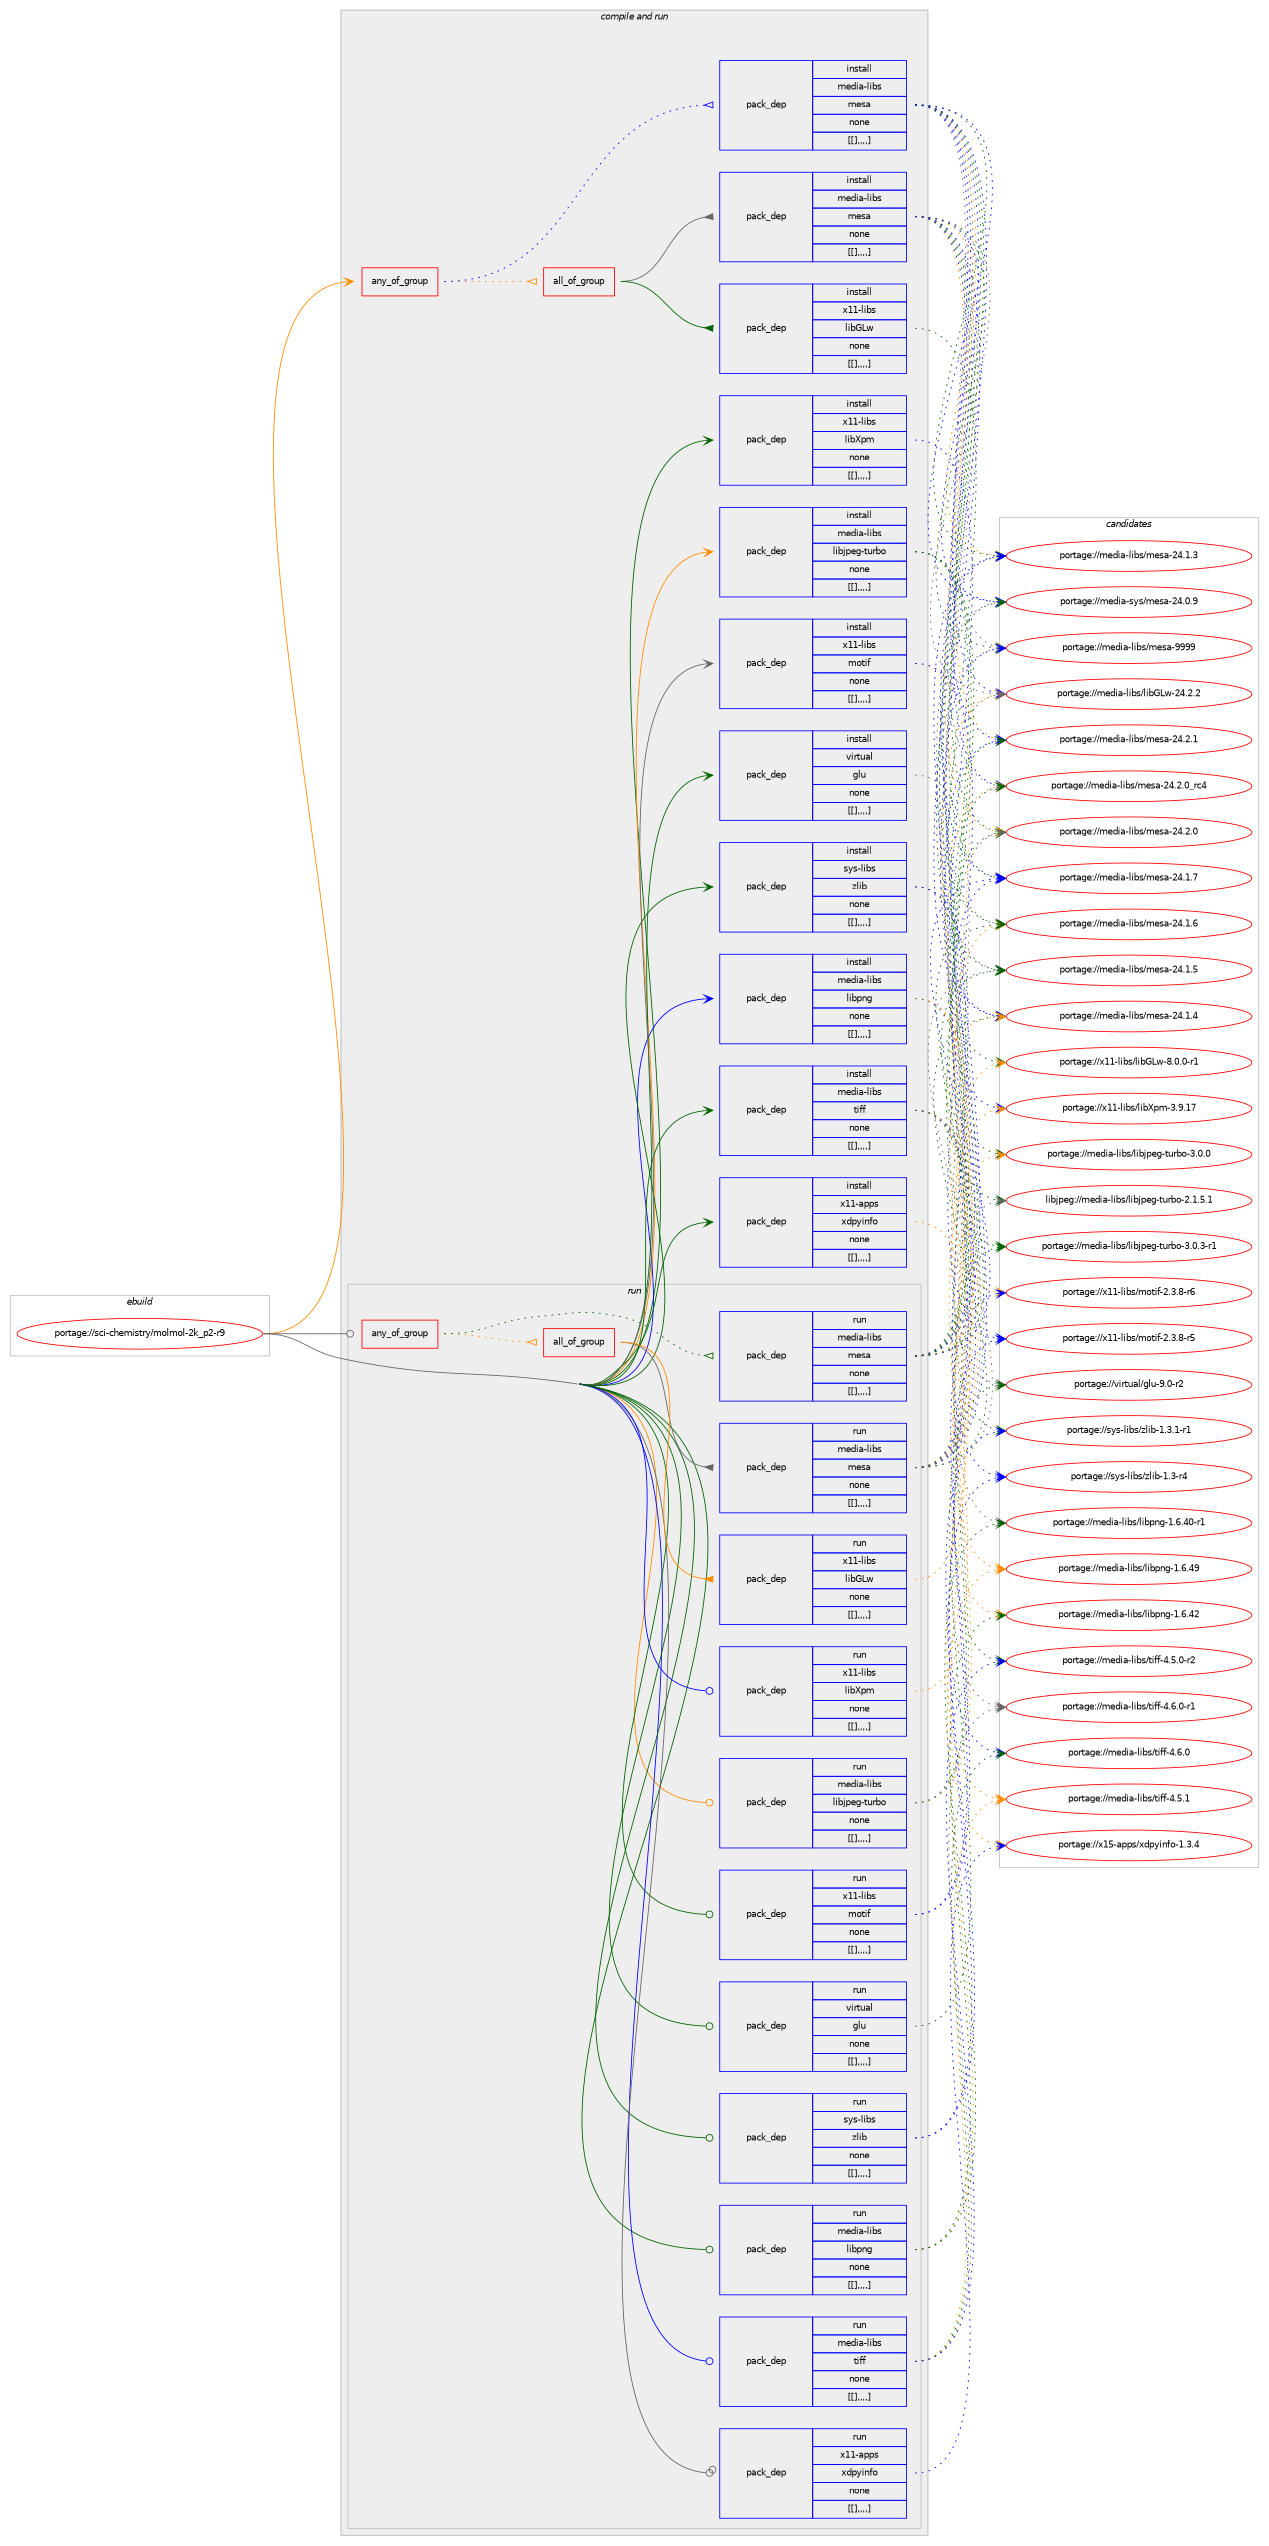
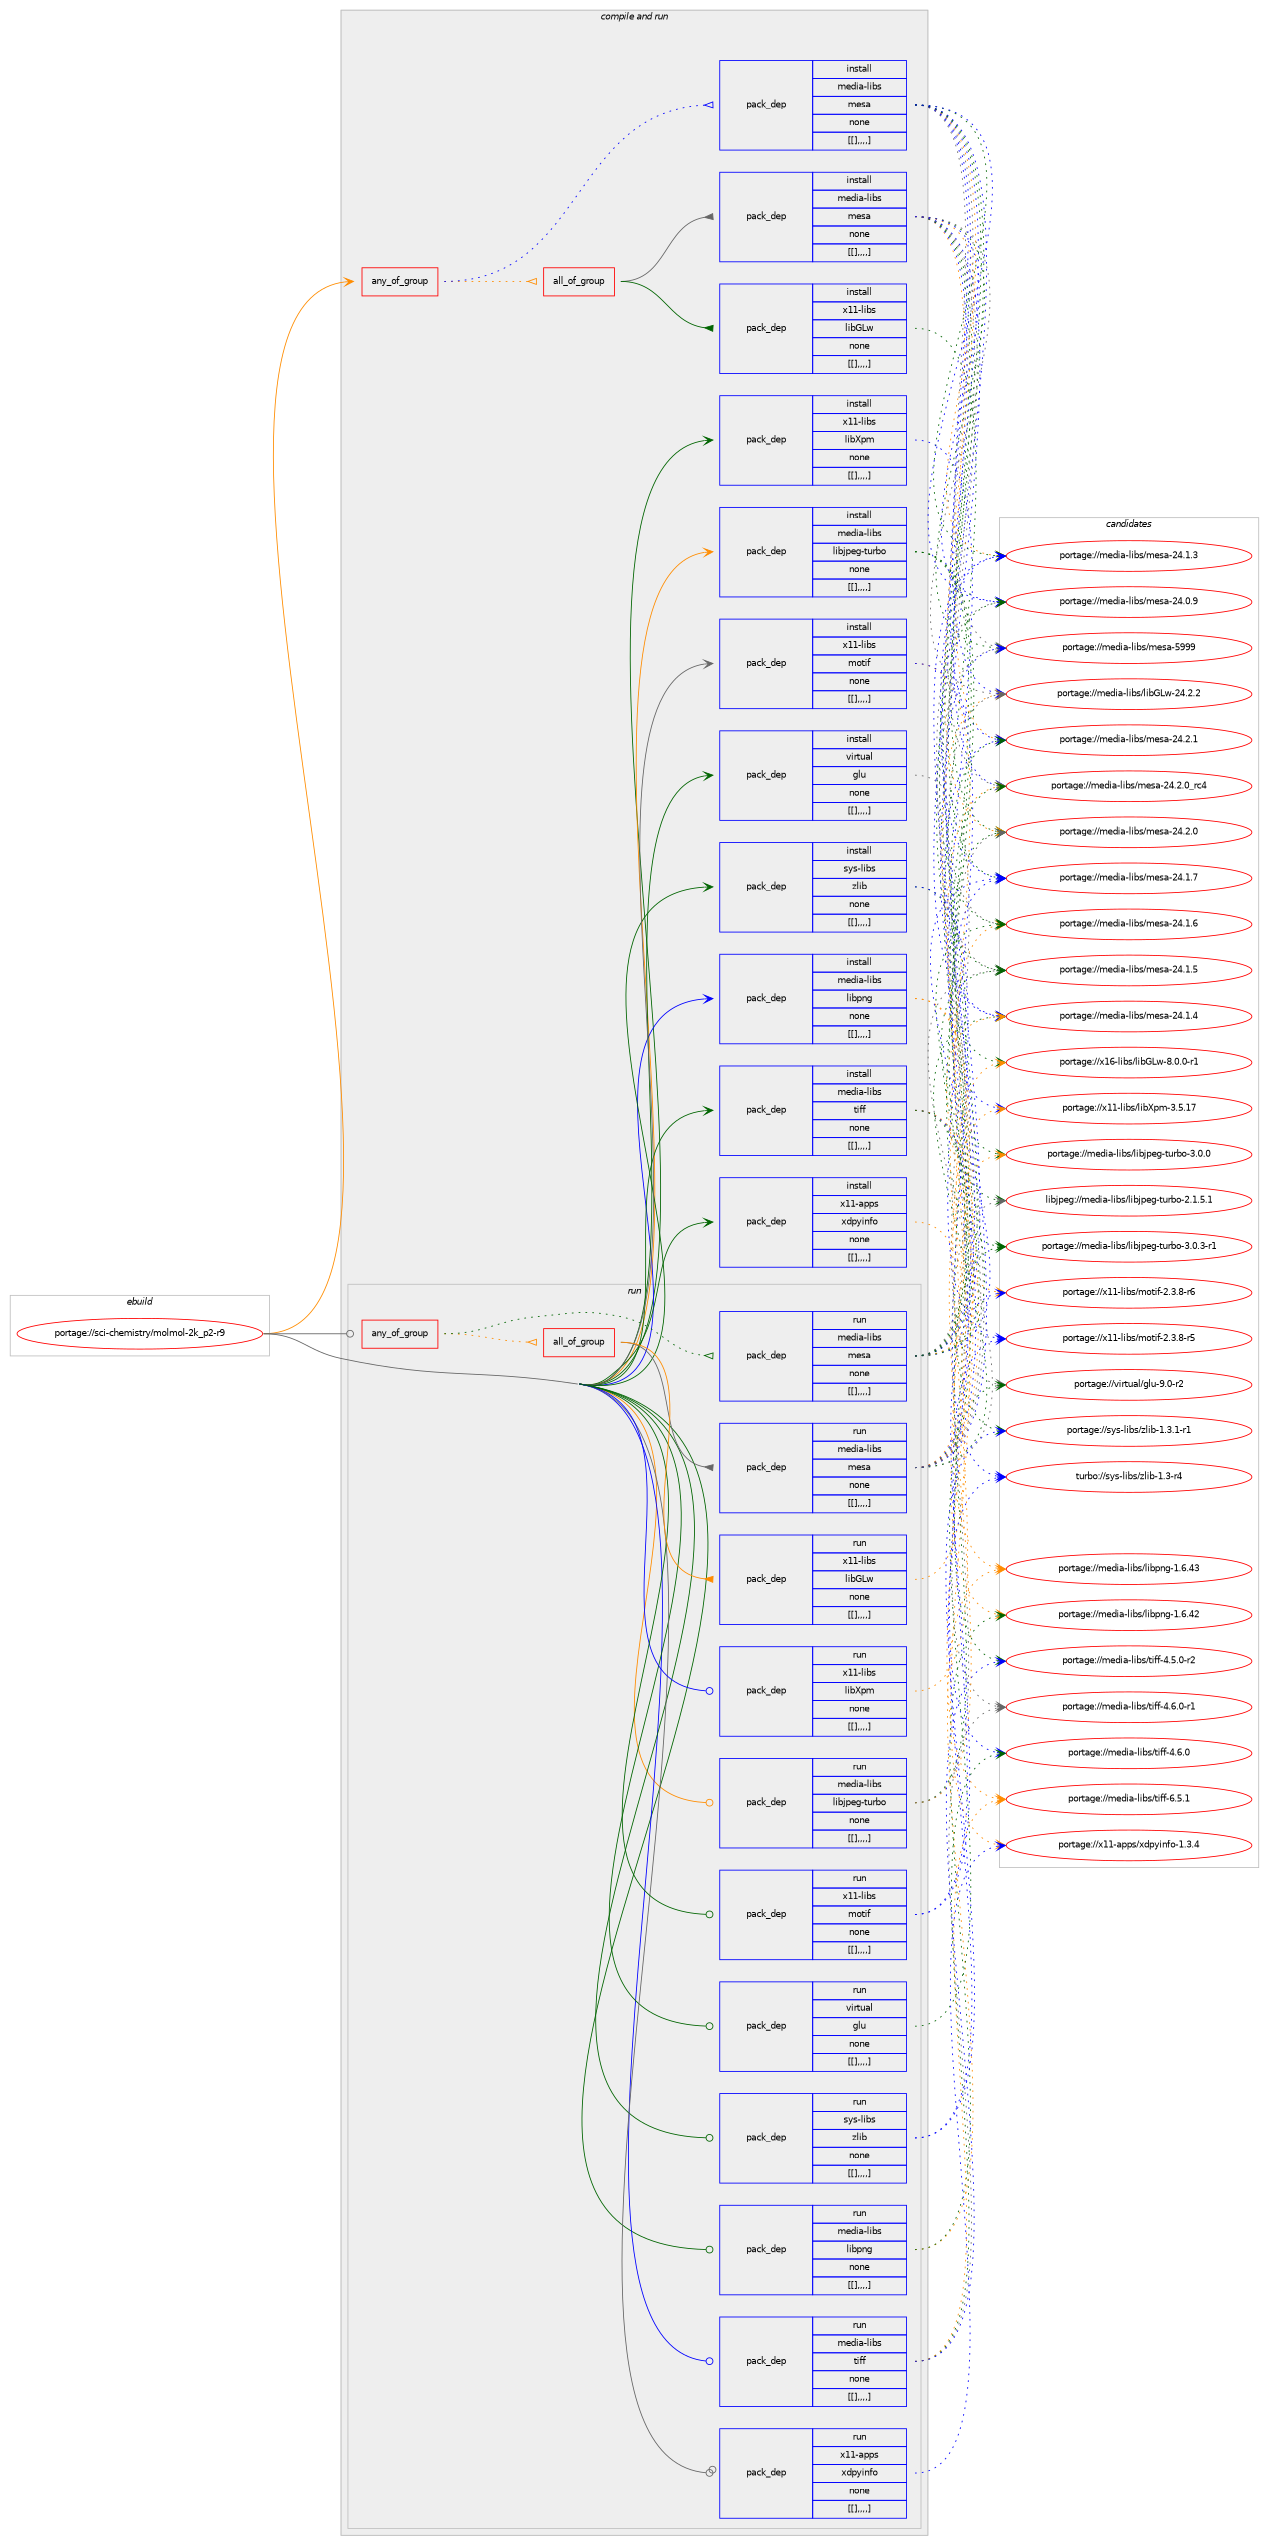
node "portage://media-sys/mesa-24.0.9": label "portage://media-sys/mesa-24.0.9" -> "portage://media-libs/mesa-24.0.9"
node "portage://media-libs/mesa-9999": label "portage://media-libs/mesa-9999" -> "portage://media-libs/mesa-5999"
node "portage://x11-libs/libGLw-8.0.0-r1": label "portage://x11-libs/libGLw-8.0.0-r1" -> "portage://x16-libs/libGLw-8.0.0-r1"
node "portage://x11-libs/libXpm-3.9.17": label "portage://x11-libs/libXpm-3.9.17" -> "portage://x11-libs/libXpm-3.5.17"
node "portage://sys-libs/zlib-1.3-r4": label "portage://sys-libs/zlib-1.3-r4" -> "turbo://sys-libs/zlib-1.3-r4"
node "portage://media-libs/libpng-1.6.40-r1": removed
node "portage://media-libs/libpng-1.6.49": label "portage://media-libs/libpng-1.6.49" -> "portage://media-libs/libpng-1.6.43"
node "portage://media-libs/tiff-4.5.1": label "portage://media-libs/tiff-4.5.1" -> "portage://media-libs/tiff-6.5.1"
node "portage://x15-apps/xdpyinfo-1.3.4": label "portage://x15-apps/xdpyinfo-1.3.4" -> "portage://x11-apps/xdpyinfo-1.3.4"
